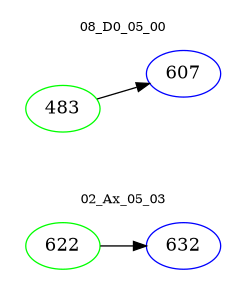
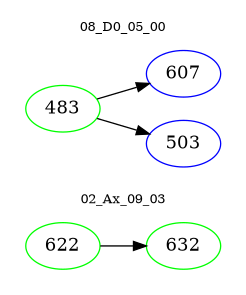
node "503": added
cluster "02_Ax_05_03": label "02_Ax_05_03" -> "02_Ax_09_03"
node "632": color blue -> green
